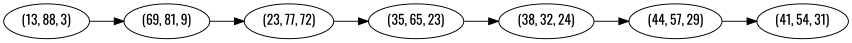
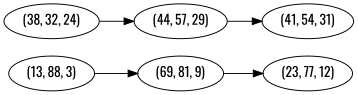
node "(23, 77, 72)": label "(23, 77, 72)" -> "(23, 77, 12)"
node "(35, 65, 23)": removed
